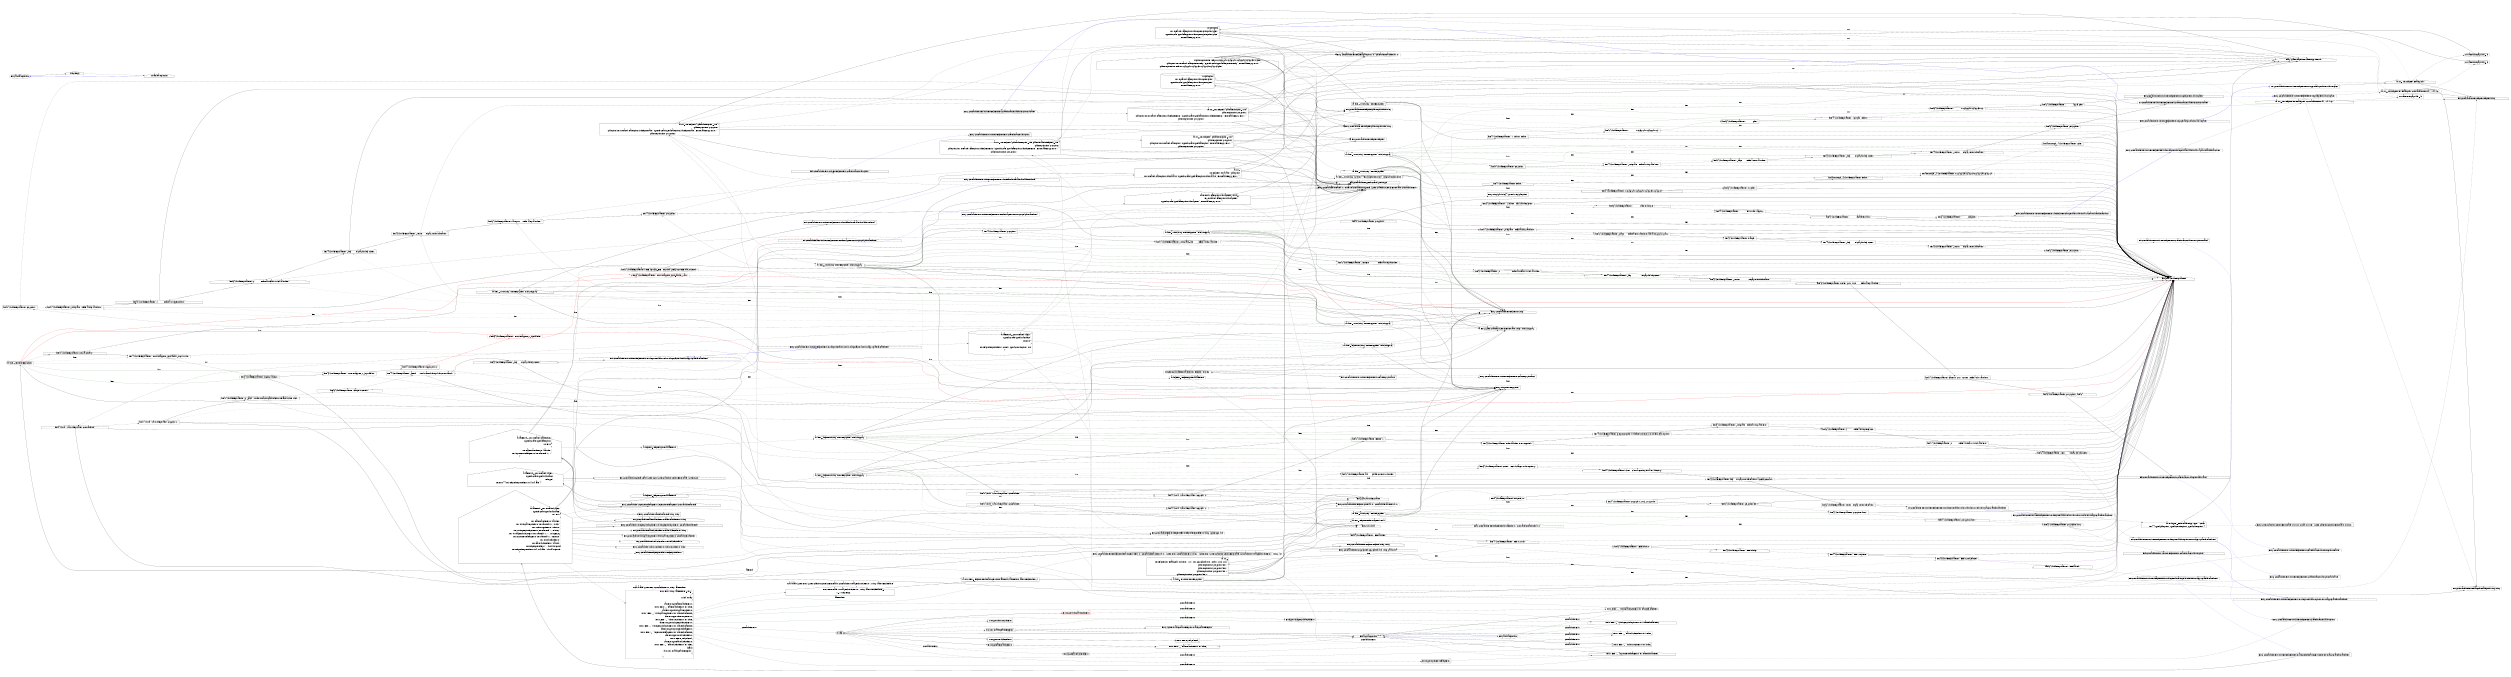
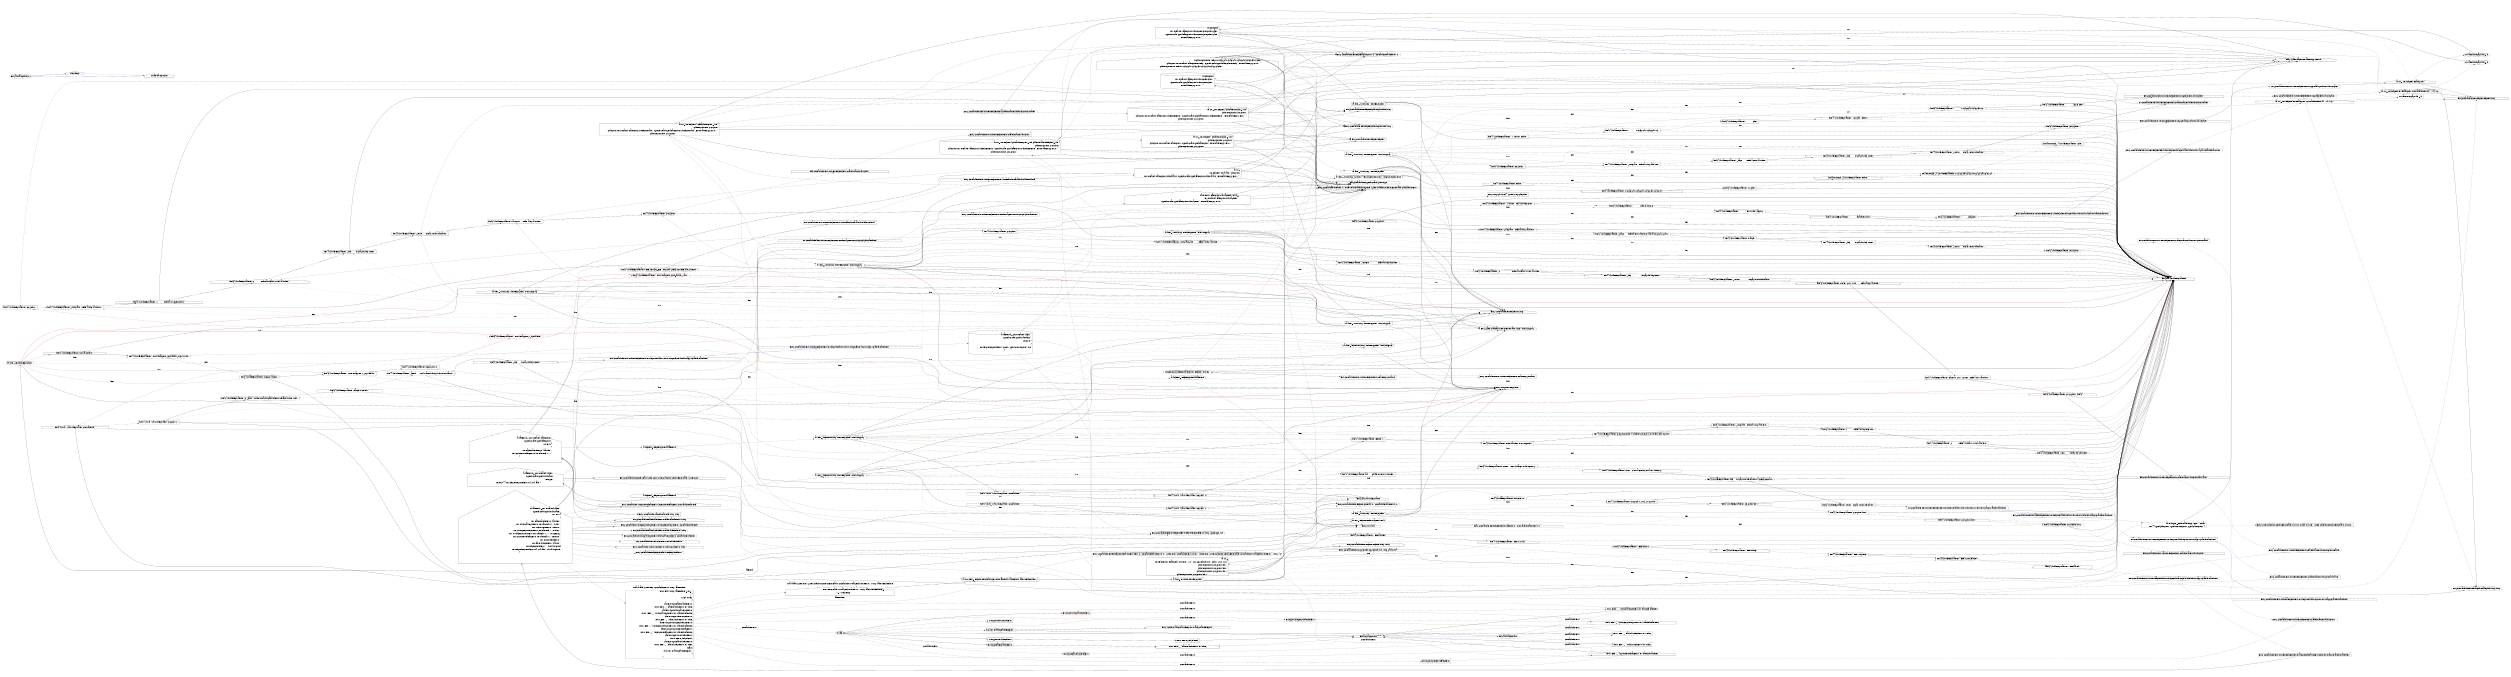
edge "var lines = text.ToNotEmptyLines()" -> "lines[4].ShouldBeEquivalentTo(''Logging errors:'')": label "sut" -> "lines"
